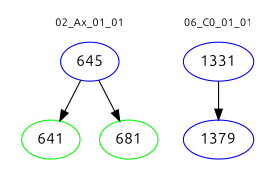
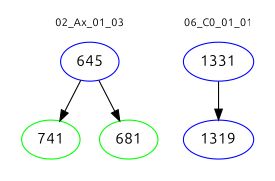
cluster "02_Ax_01_01": label "02_Ax_01_01" -> "02_Ax_01_03"
node "641": label "641" -> "741"
node "1379": label "1379" -> "1319"
